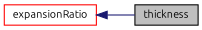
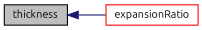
edge "thickness" -> "expansionRatio": reversed
